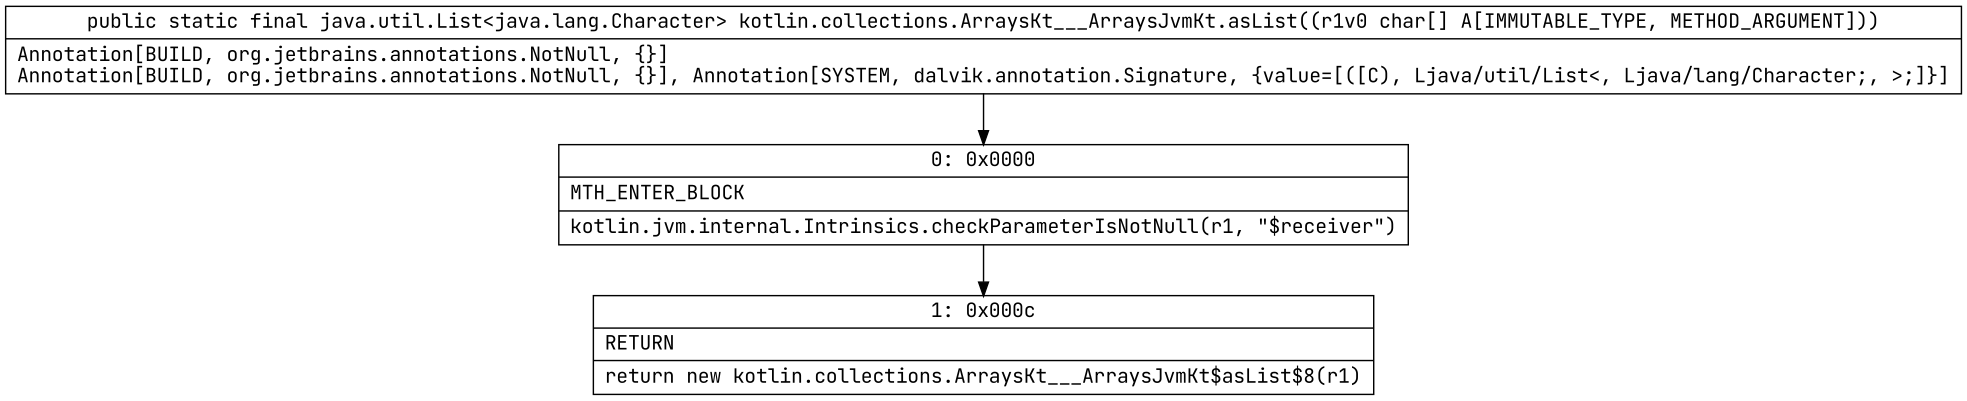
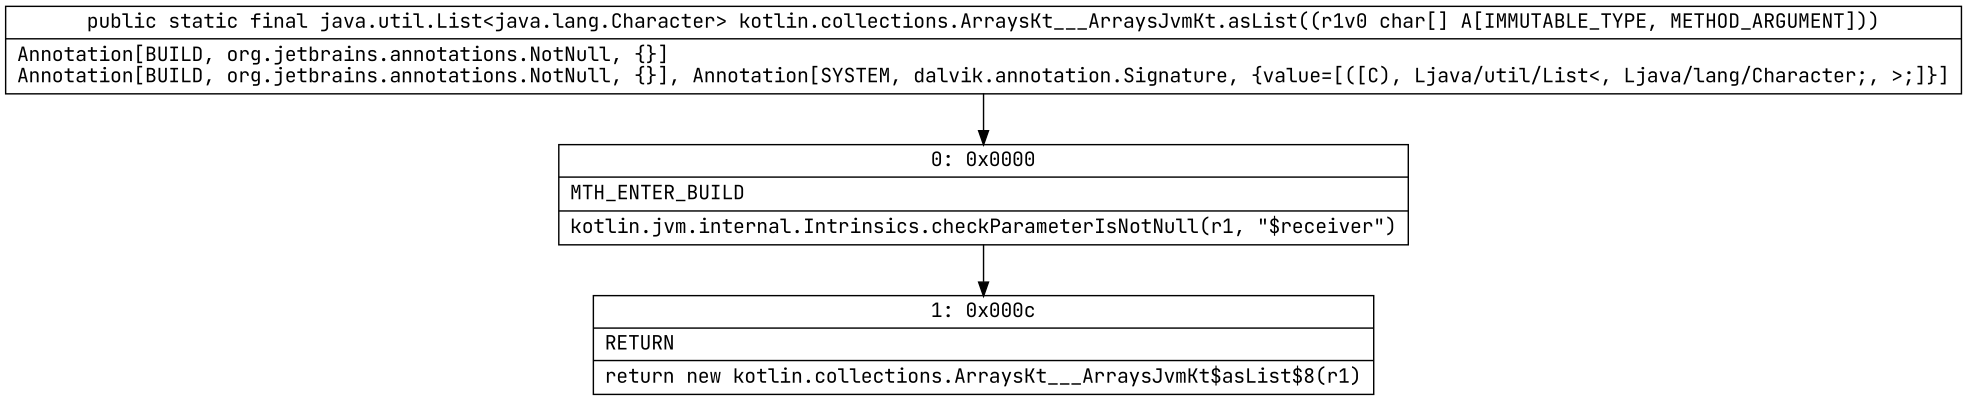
node "0: 0x0000": text "MTH_ENTER_BLOCK" -> "MTH_ENTER_BUILD"
